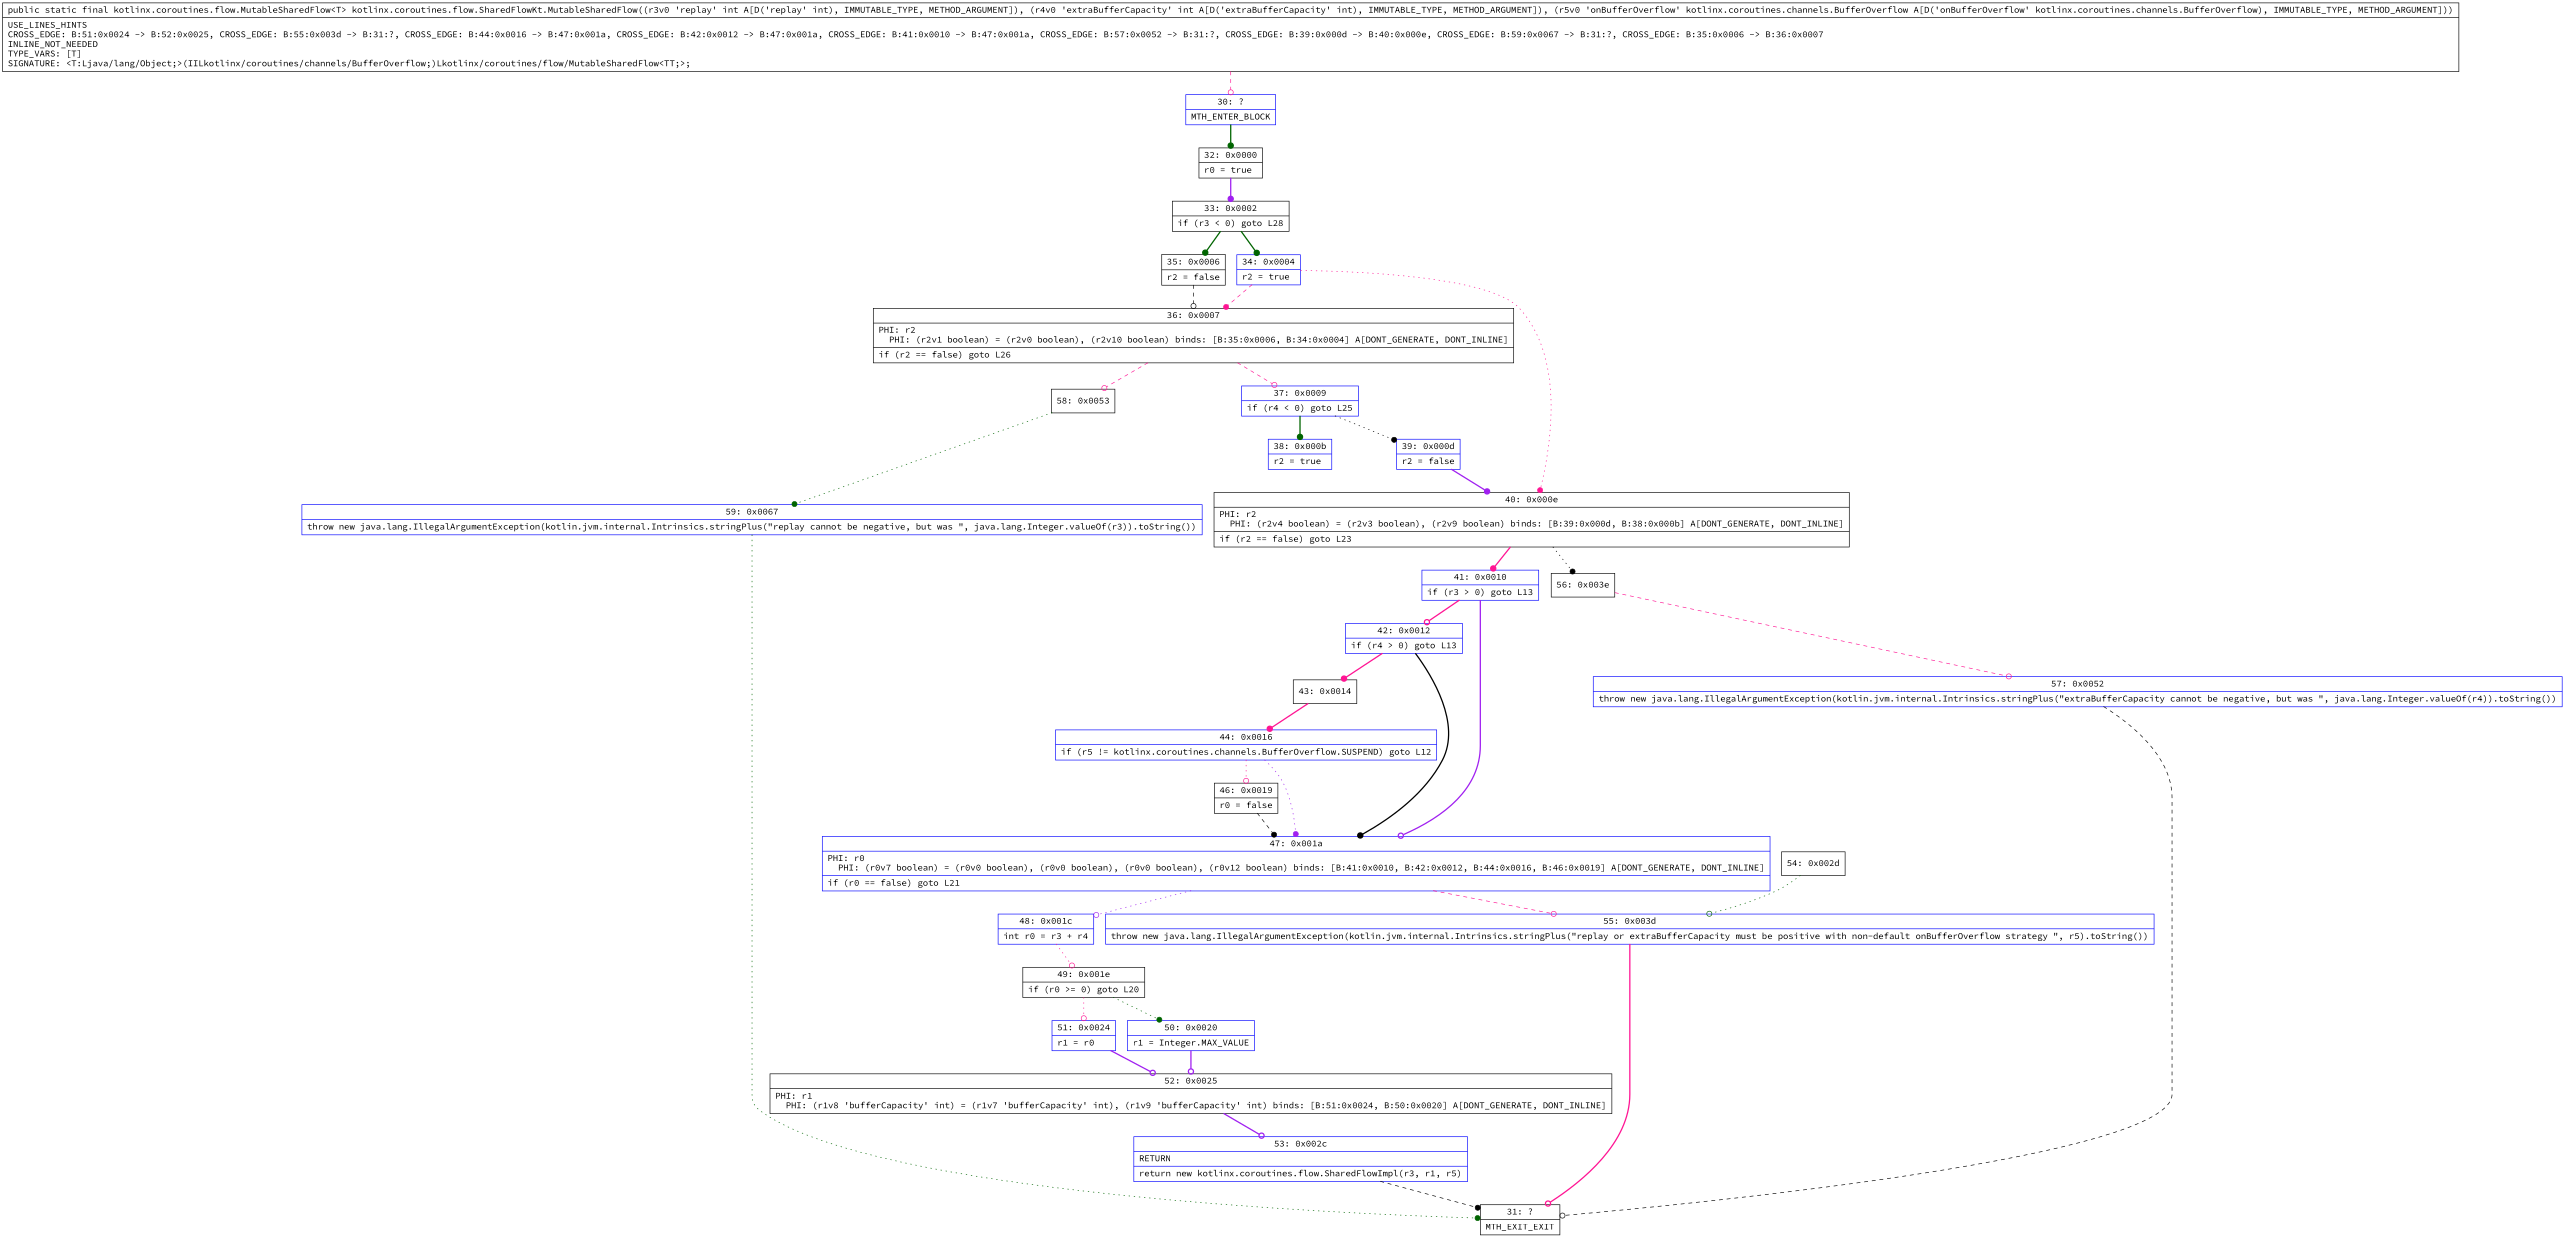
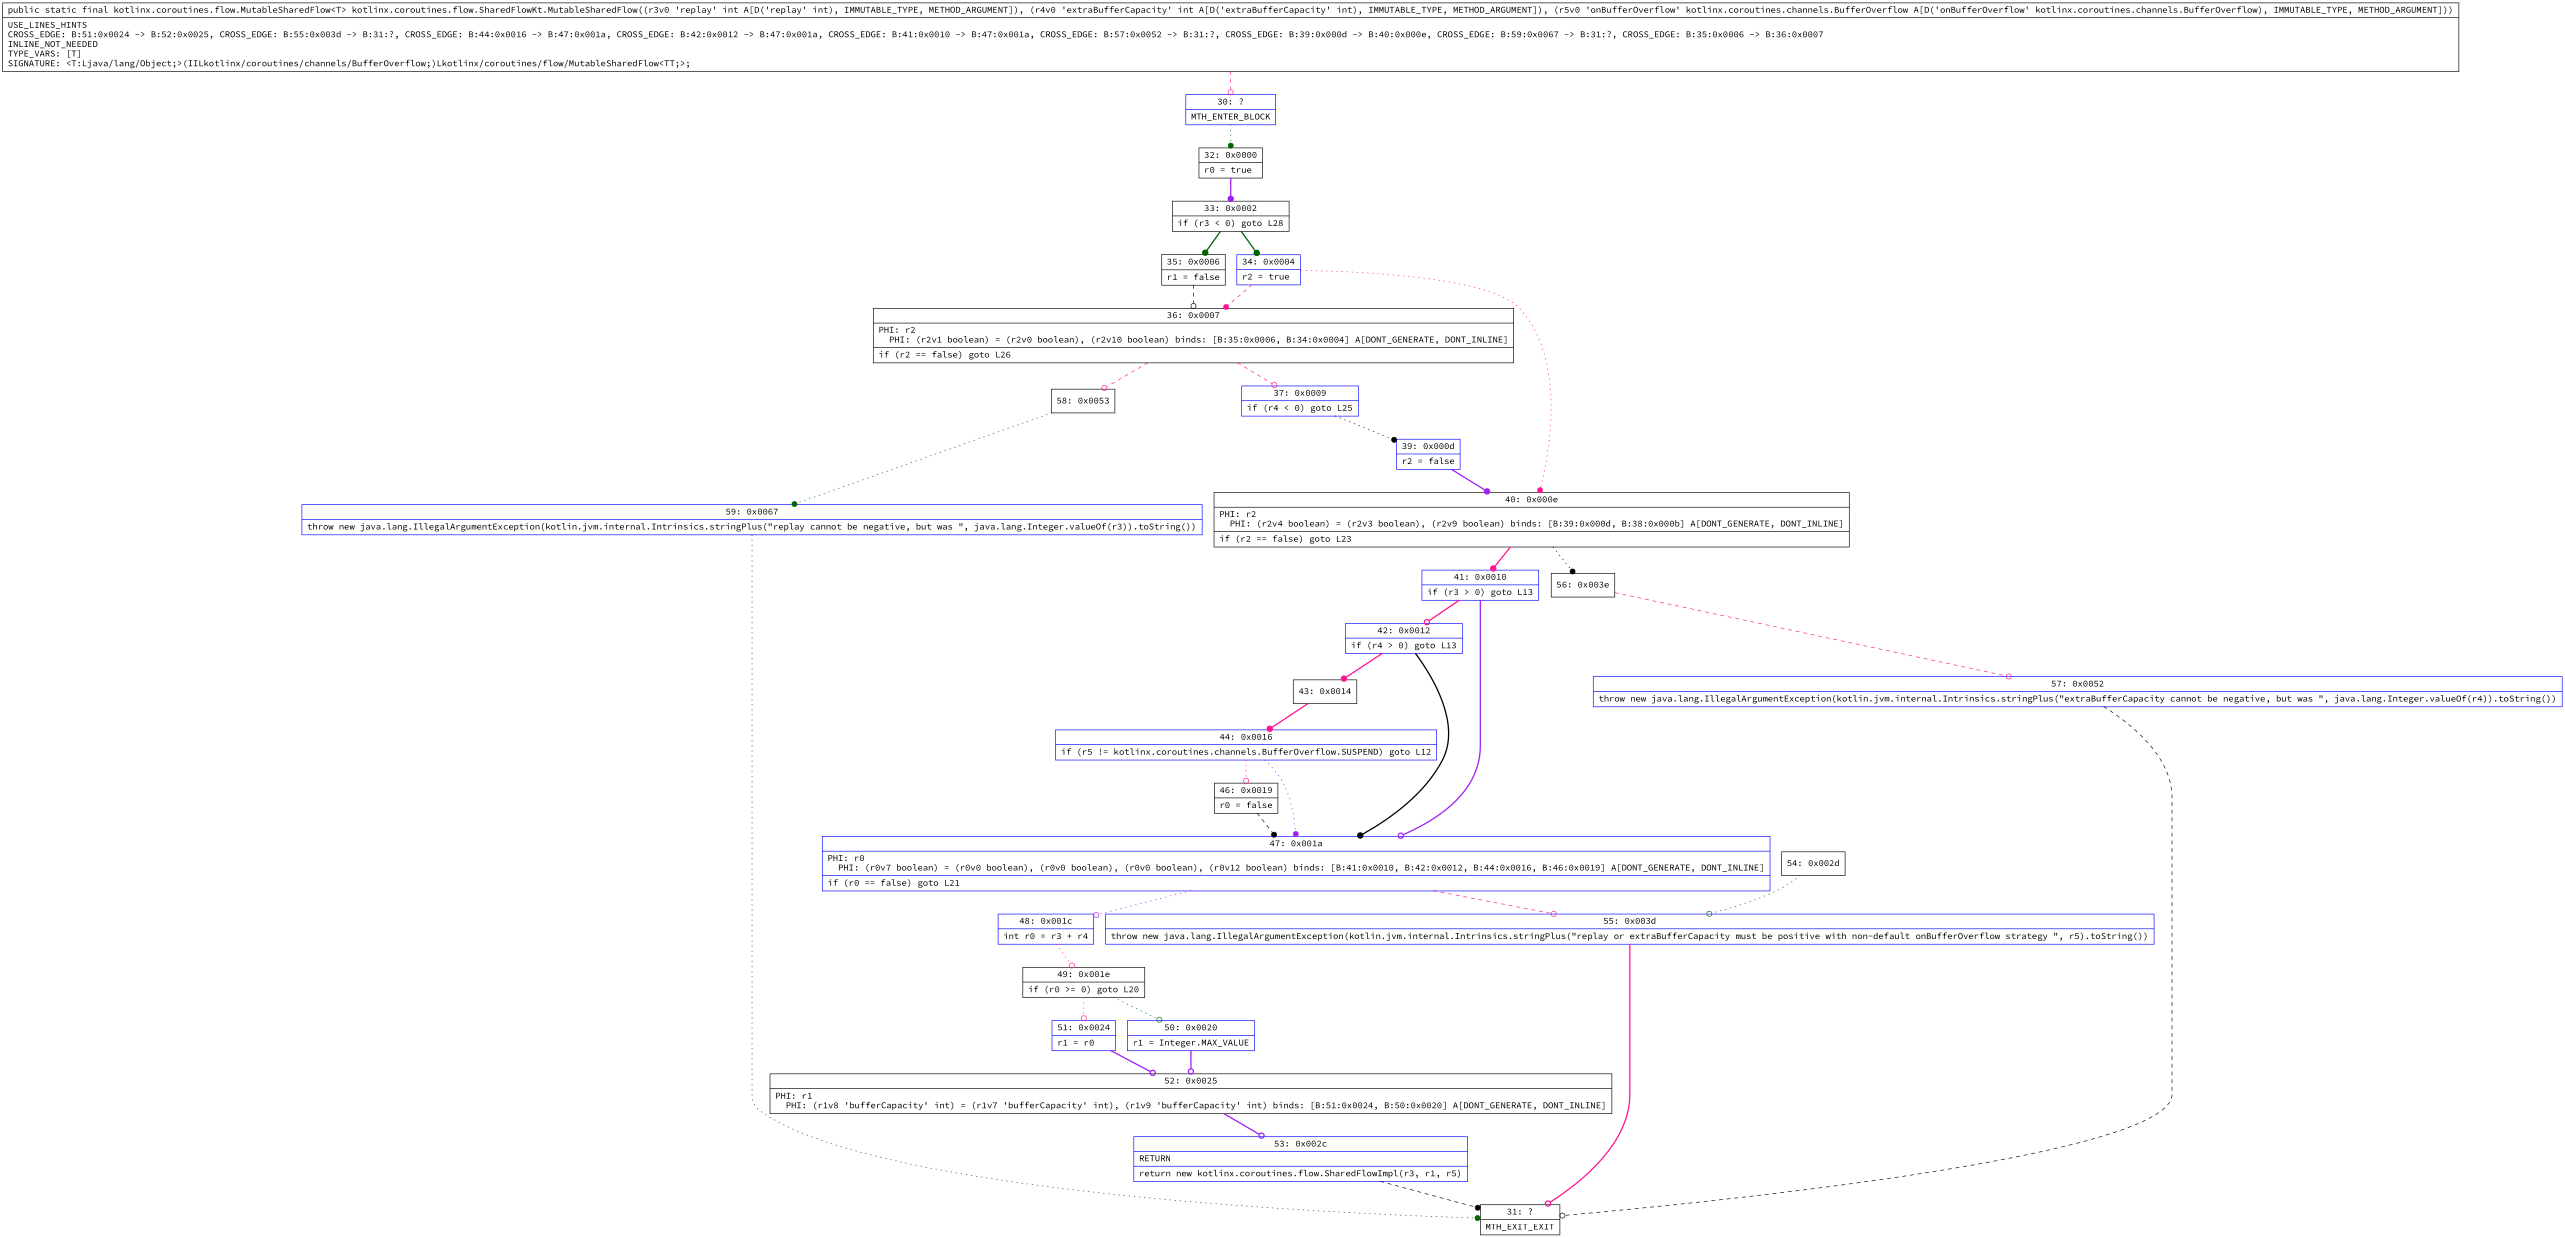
edge "30: ?" -> "32: 0x0000": style bold -> dotted
node "35: 0x0006": text "r2 = false" -> "r1 = false"
node "38: 0x000b": removed
edge "49: 0x001e" -> "50: 0x0020": arrowhead dot -> odot
